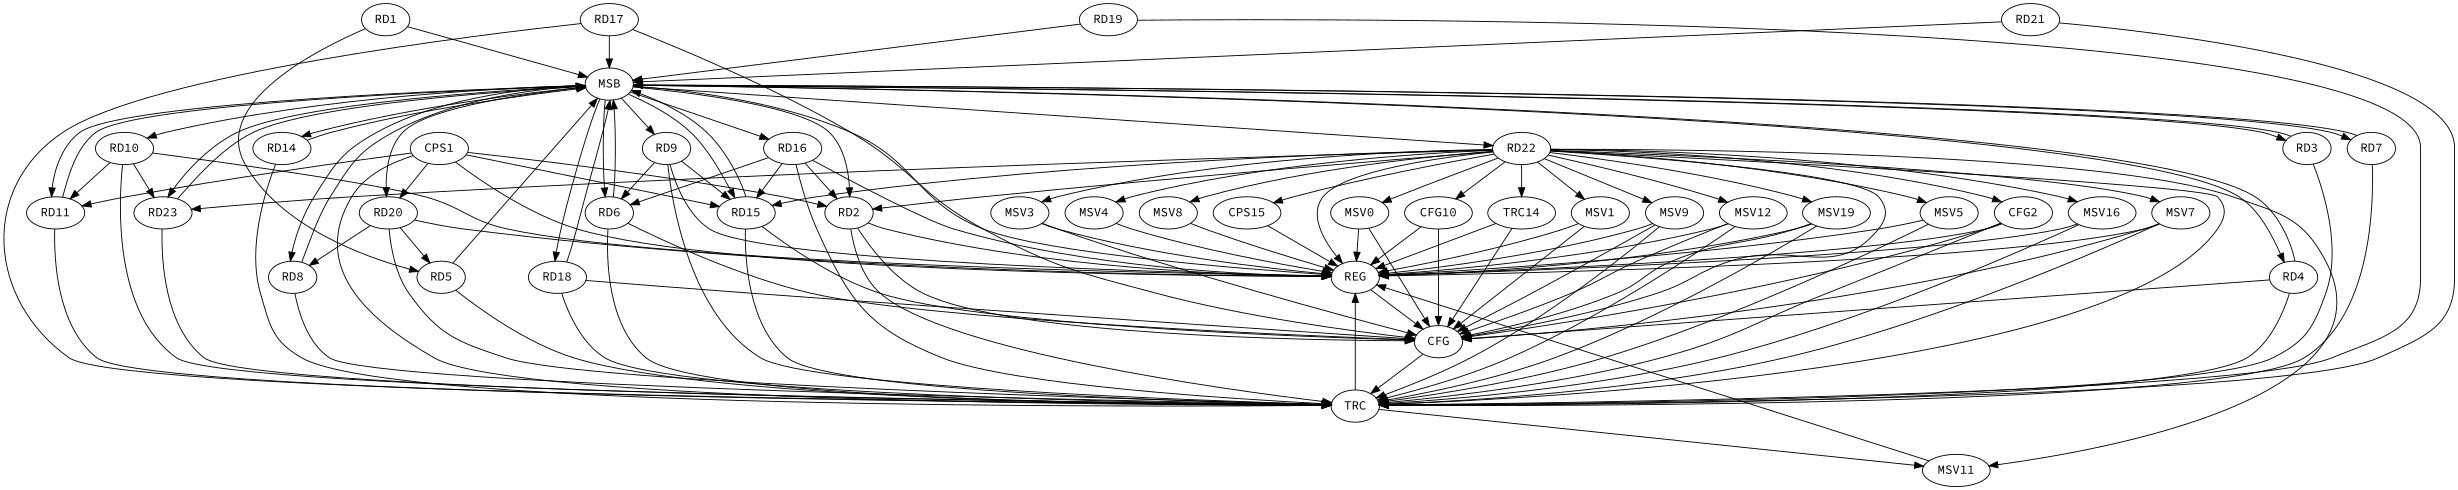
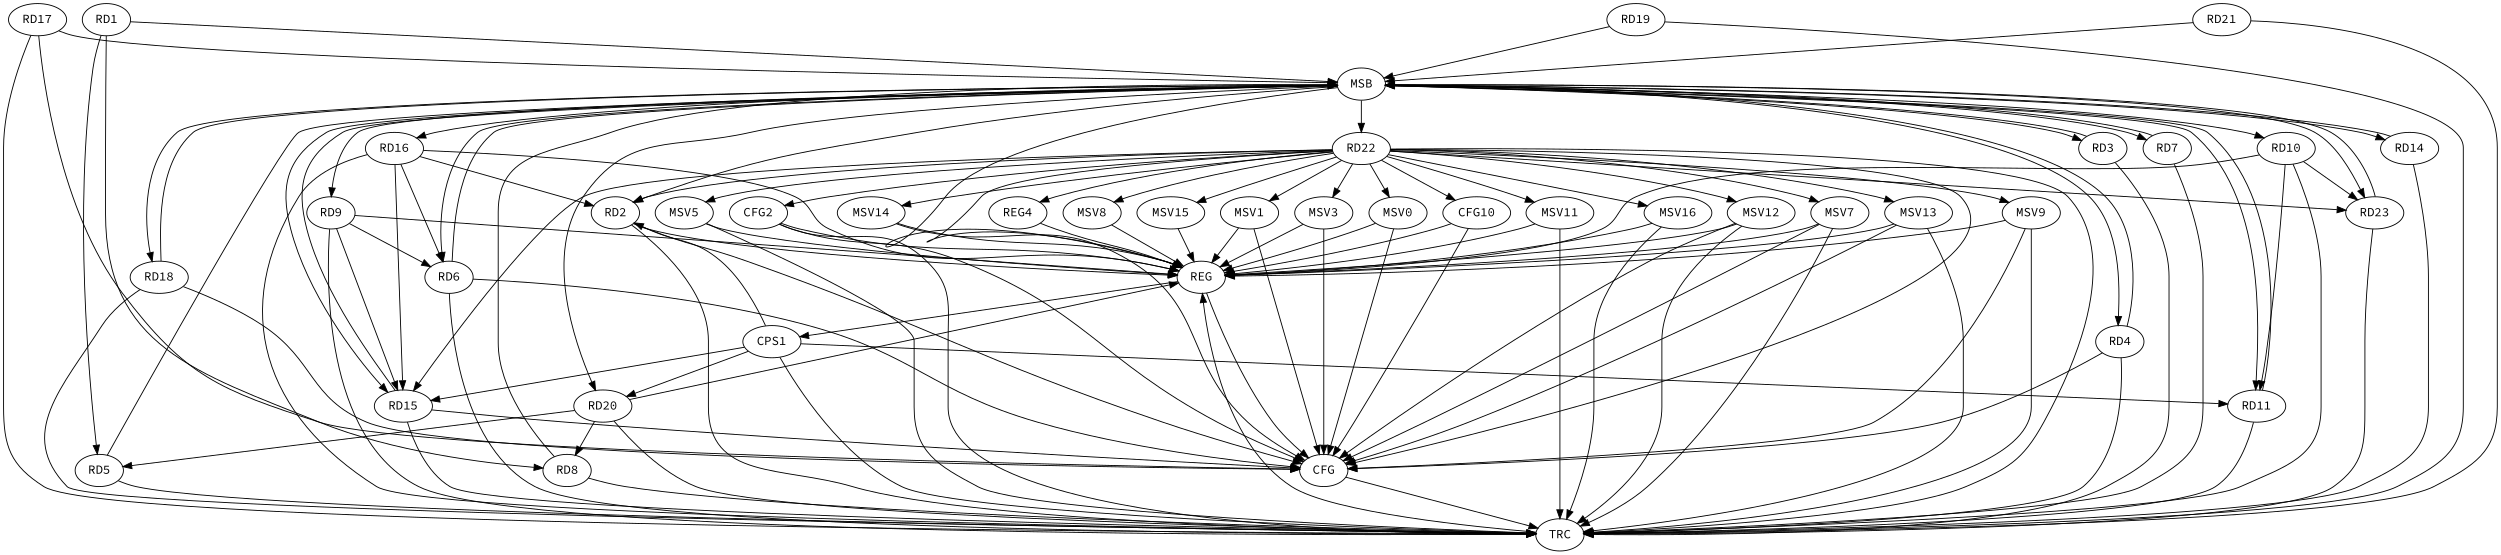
edge "MSB" -> "RD8": now "RD1" -> "RD8"
node "MSV4": label "MSV4" -> "REG4"
node "CPS15": label "CPS15" -> "MSV15"
node "TRC14": label "TRC14" -> "MSV14"
node "MSV19": label "MSV19" -> "MSV13"
edge "CPS1" -> "REG": reversed
edge "TRC" -> "MSV11": reversed
